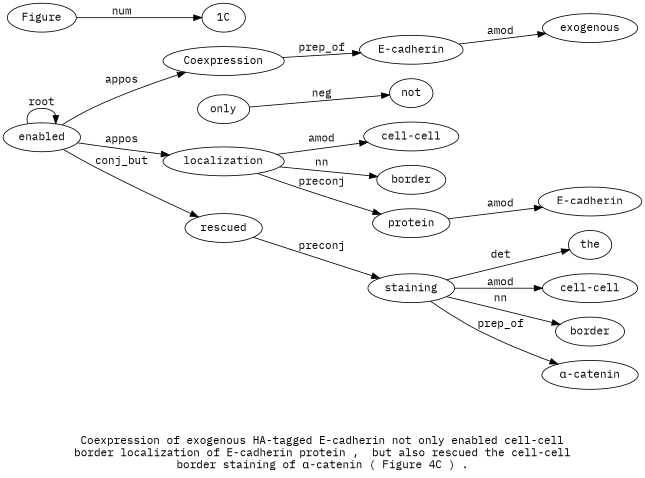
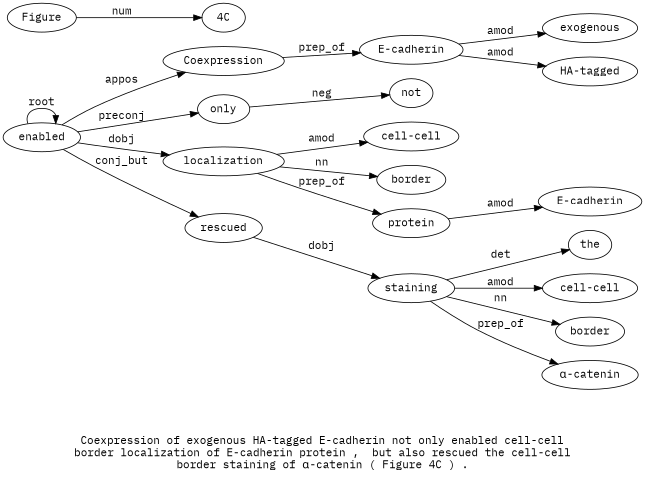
node "1C": label "1C" -> "4C"
node "HA-tagged": added
edge "enabled" -> "only": added, label "preconj"
edge "enabled" -> "localization": label "appos" -> "dobj"
edge "localization" -> "protein": label "preconj" -> "prep_of"
edge "rescued" -> "staining": label "preconj" -> "dobj"
